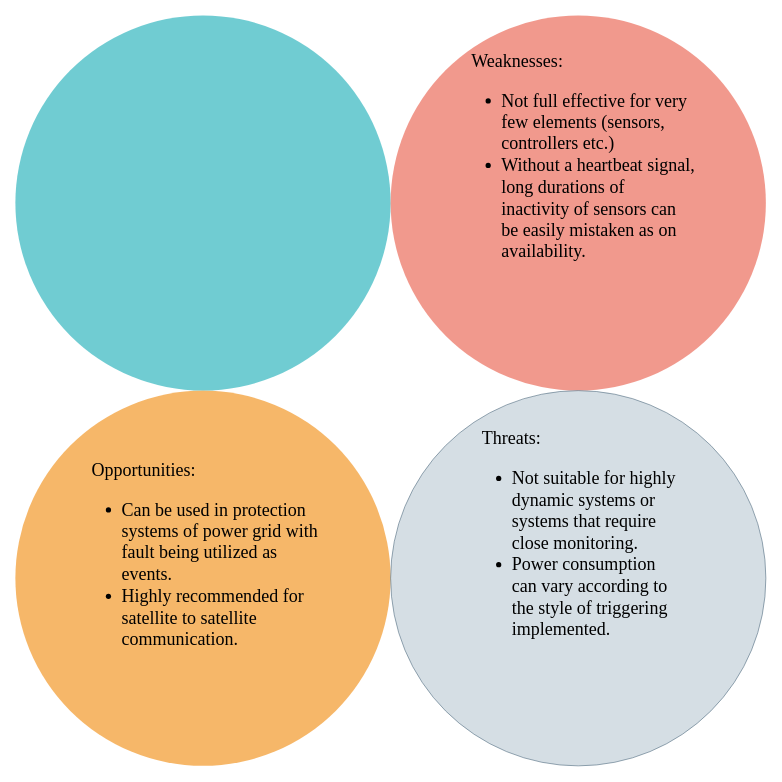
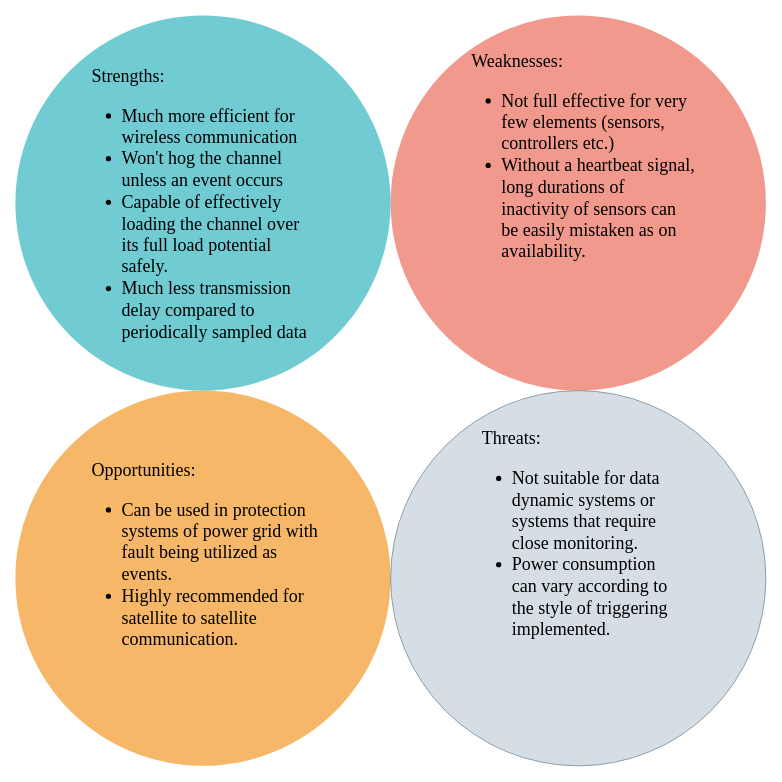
node "Strengths: Much more efficient for wireless communication Won't hog the channel unless an event occurs Capable of effectively loading the channel over its full load potential safely. Much less transmission delay compared to periodically sampled data": added
node "Threats: Not suitable for highly dynamic systems or systems that require close monitoring. Power consumption can vary according to the style of triggering implemented.": label "Threats: Not suitable for highly dynamic systems or systems that require close monitoring. Power consumption can vary according to the style of triggering implemented." -> "Threats: Not suitable for data dynamic systems or systems that require close monitoring. Power consumption can vary according to the style of triggering implemented."
